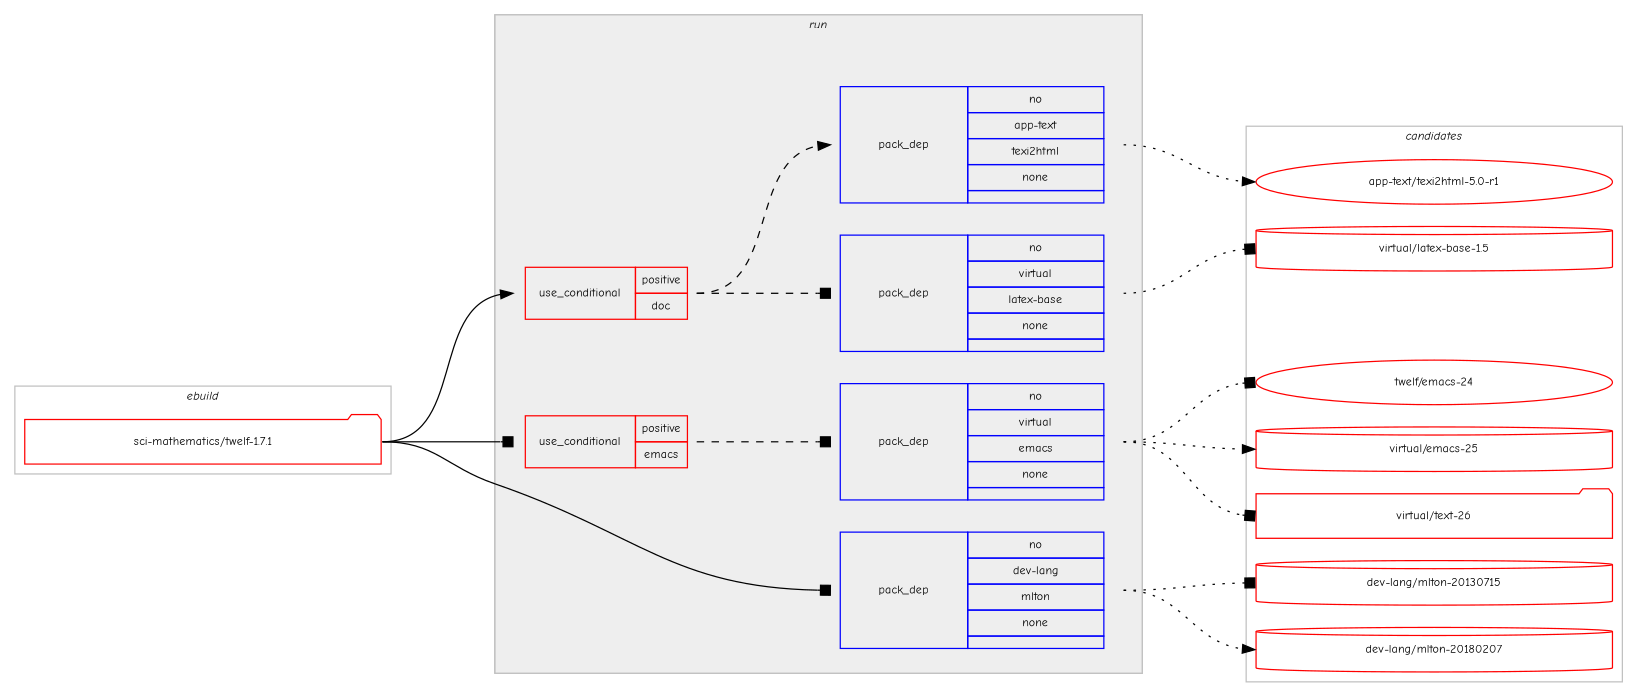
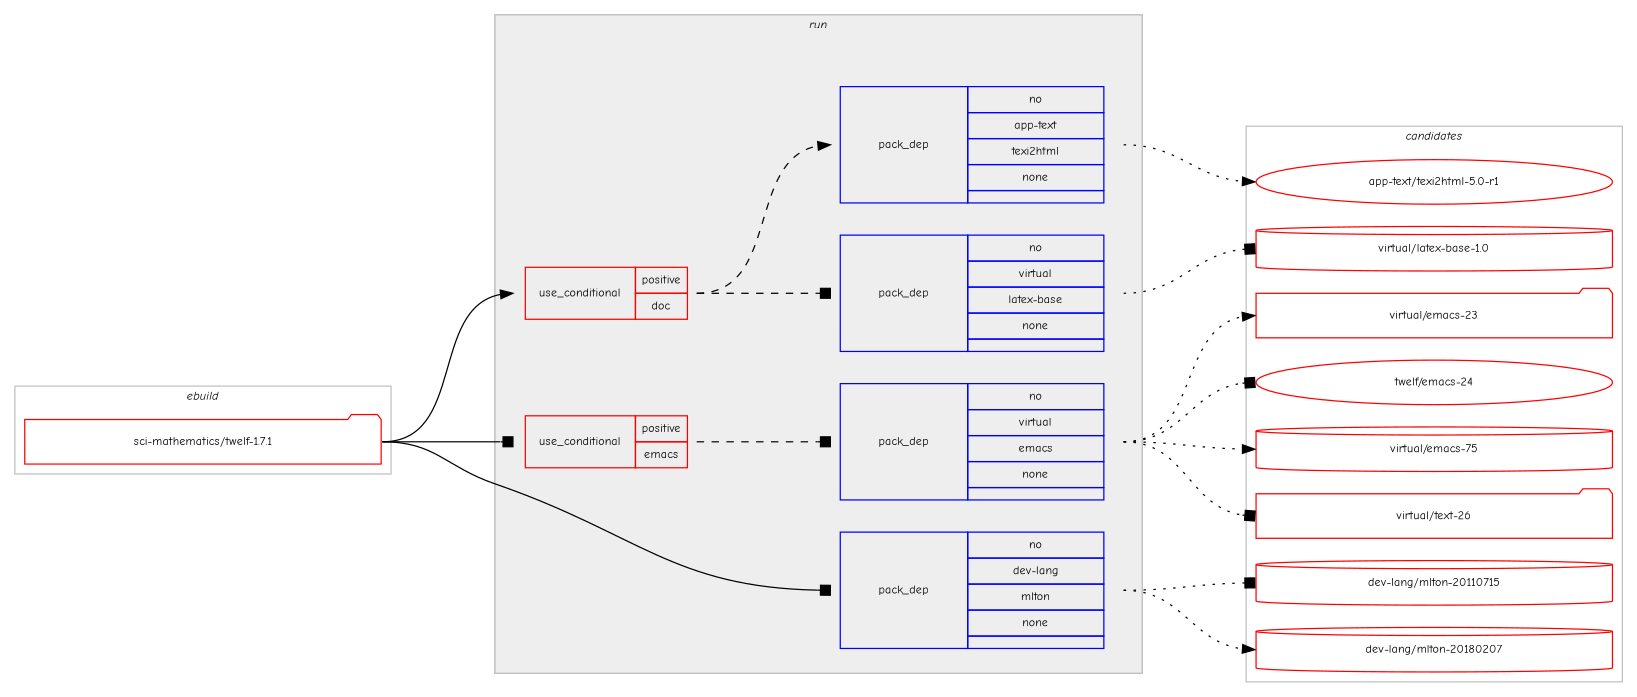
node "virtual/latex-base-1.5": label "virtual/latex-base-1.5" -> "virtual/latex-base-1.0"
node "virtual/emacs-23": added
node "virtual/emacs-25": label "virtual/emacs-25" -> "virtual/emacs-75"
node "dev-lang/mlton-20130715": label "dev-lang/mlton-20130715" -> "dev-lang/mlton-20110715"
